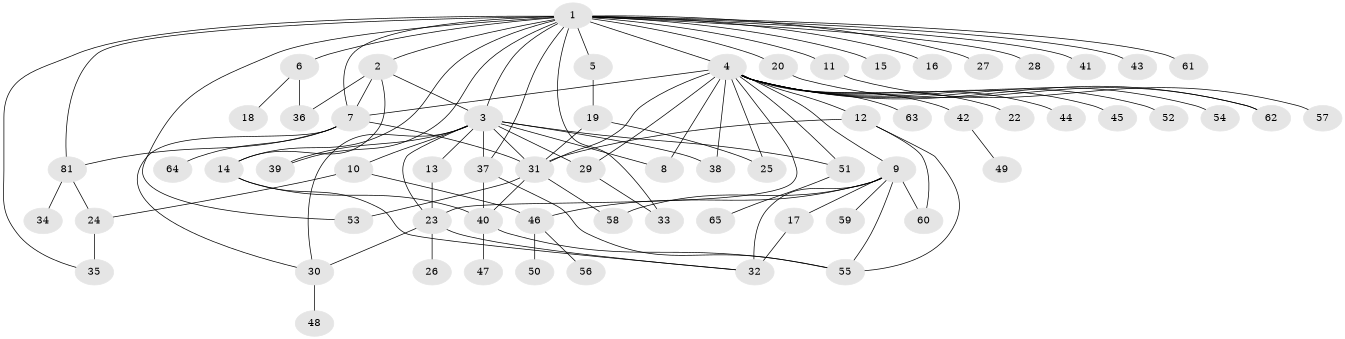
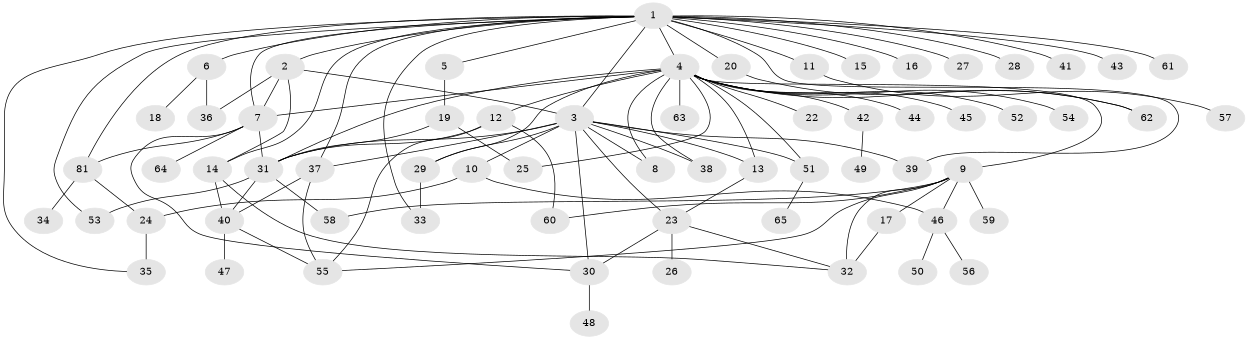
edge "4" -- "23": now "4" -- "13"
